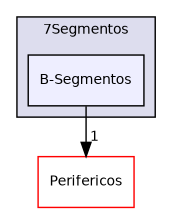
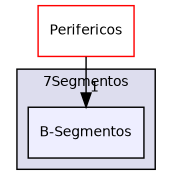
edge "B-Segmentos" -> "Perifericos": reversed
